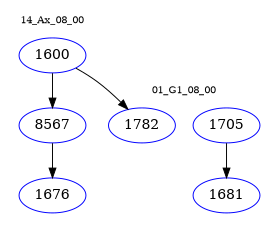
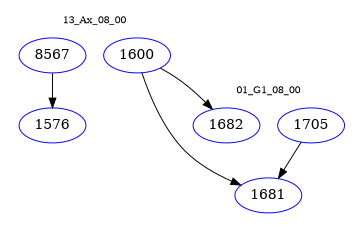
cluster "14_Ax_08_00": label "14_Ax_08_00" -> "13_Ax_08_00"
edge "1600" -> "8567": now "1600" -> "1681"
node "1782": label "1782" -> "1682"
node "1676": label "1676" -> "1576"
